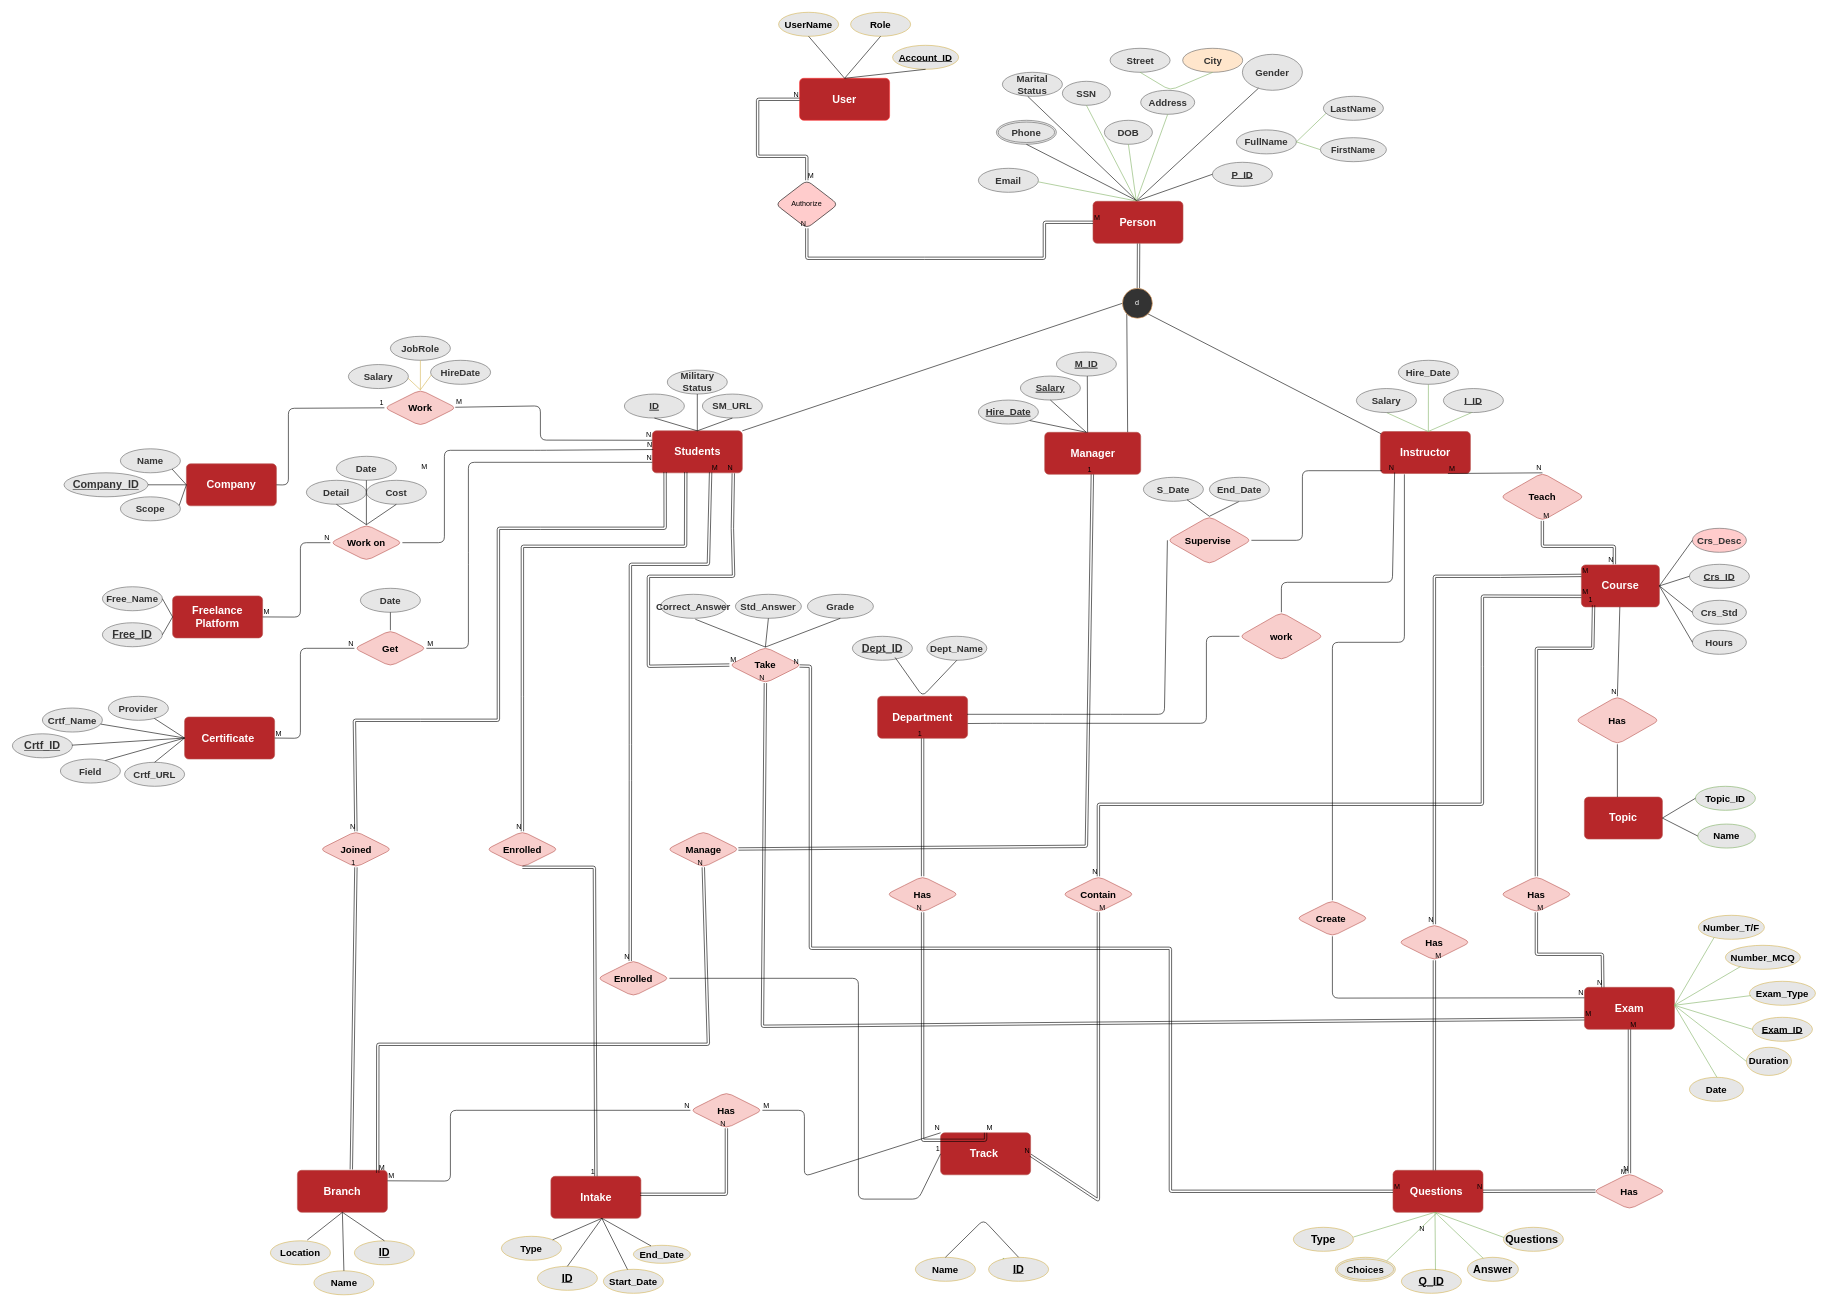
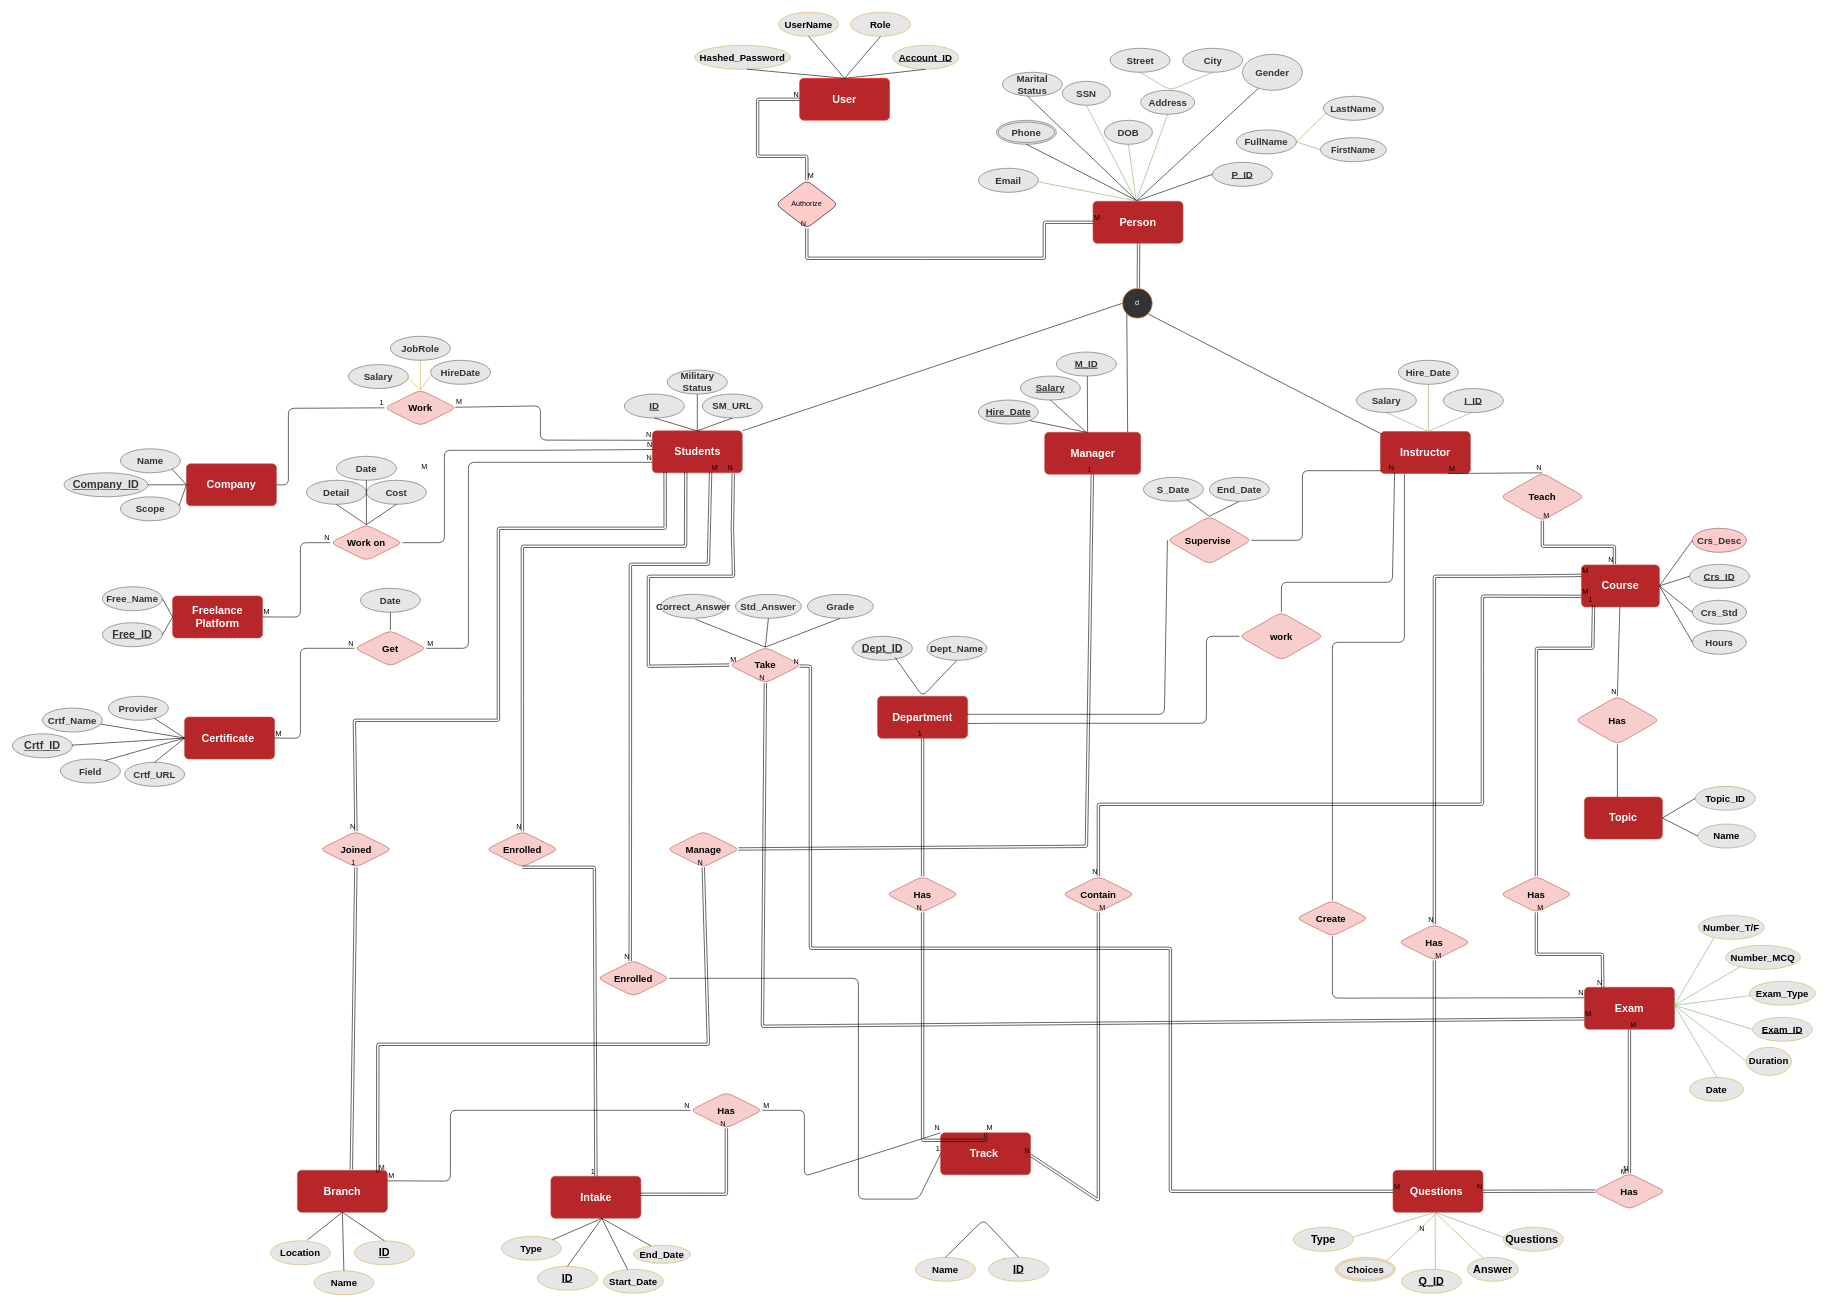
node "Hashed_Password": added
node "City": fillcolor #ffe6cc -> #e6e6e6
edge "Hashed_Password" -- "User": added
